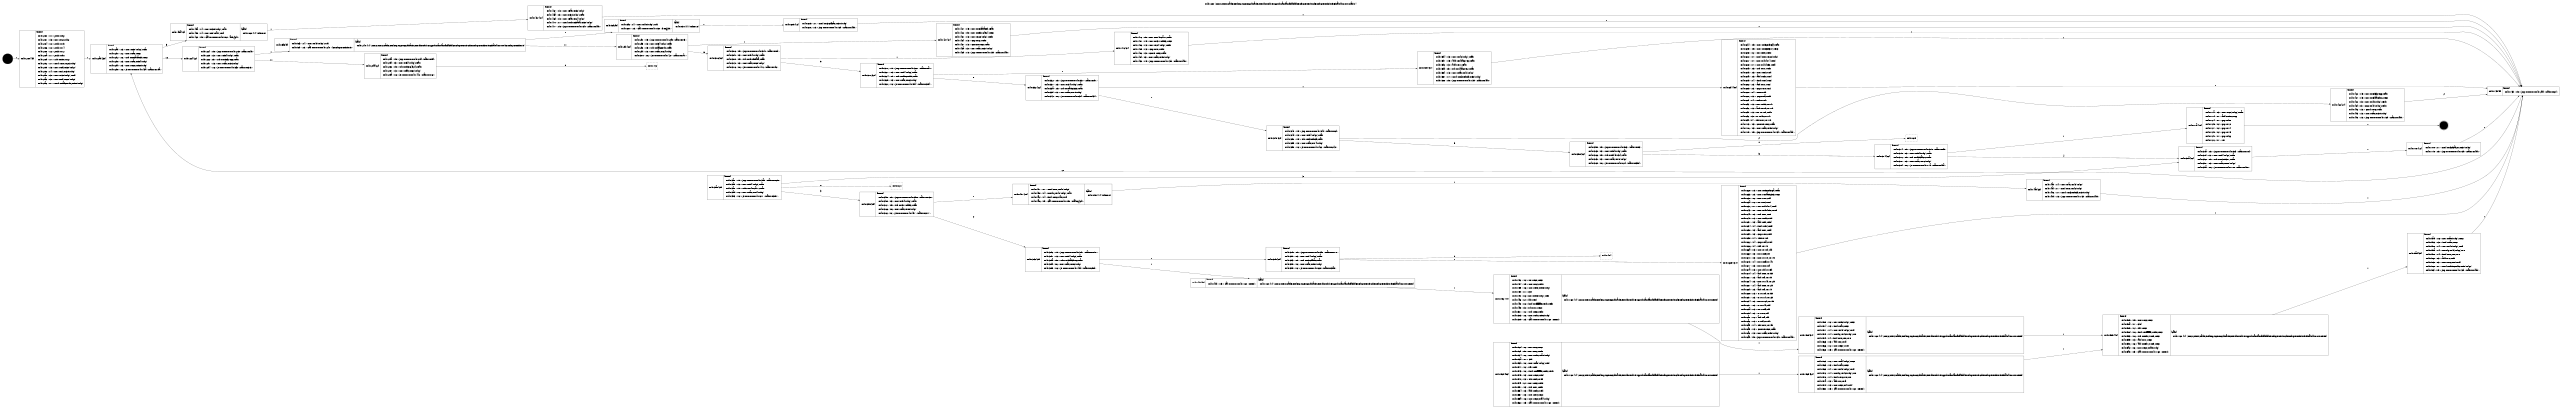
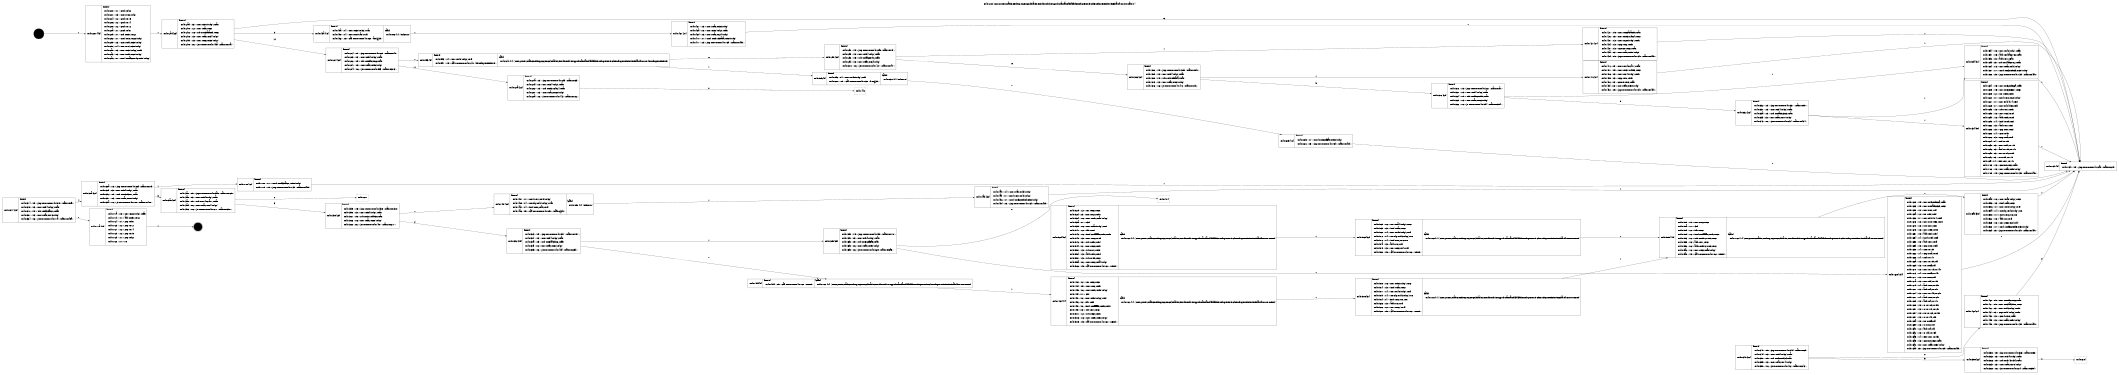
edge "0x401332 [22]" -> "0x401348 [22]": now "0x401332 [22]" -> "0x4015d4 [31]"
edge "0x40135e [22]" -> "0x401374 [22]": removed, label "5"
edge "0x40173b [5]" -> "0x4012ad [23]": reversed
edge "0x4013a0 [25]" -> "0x40138a [22]": reversed
